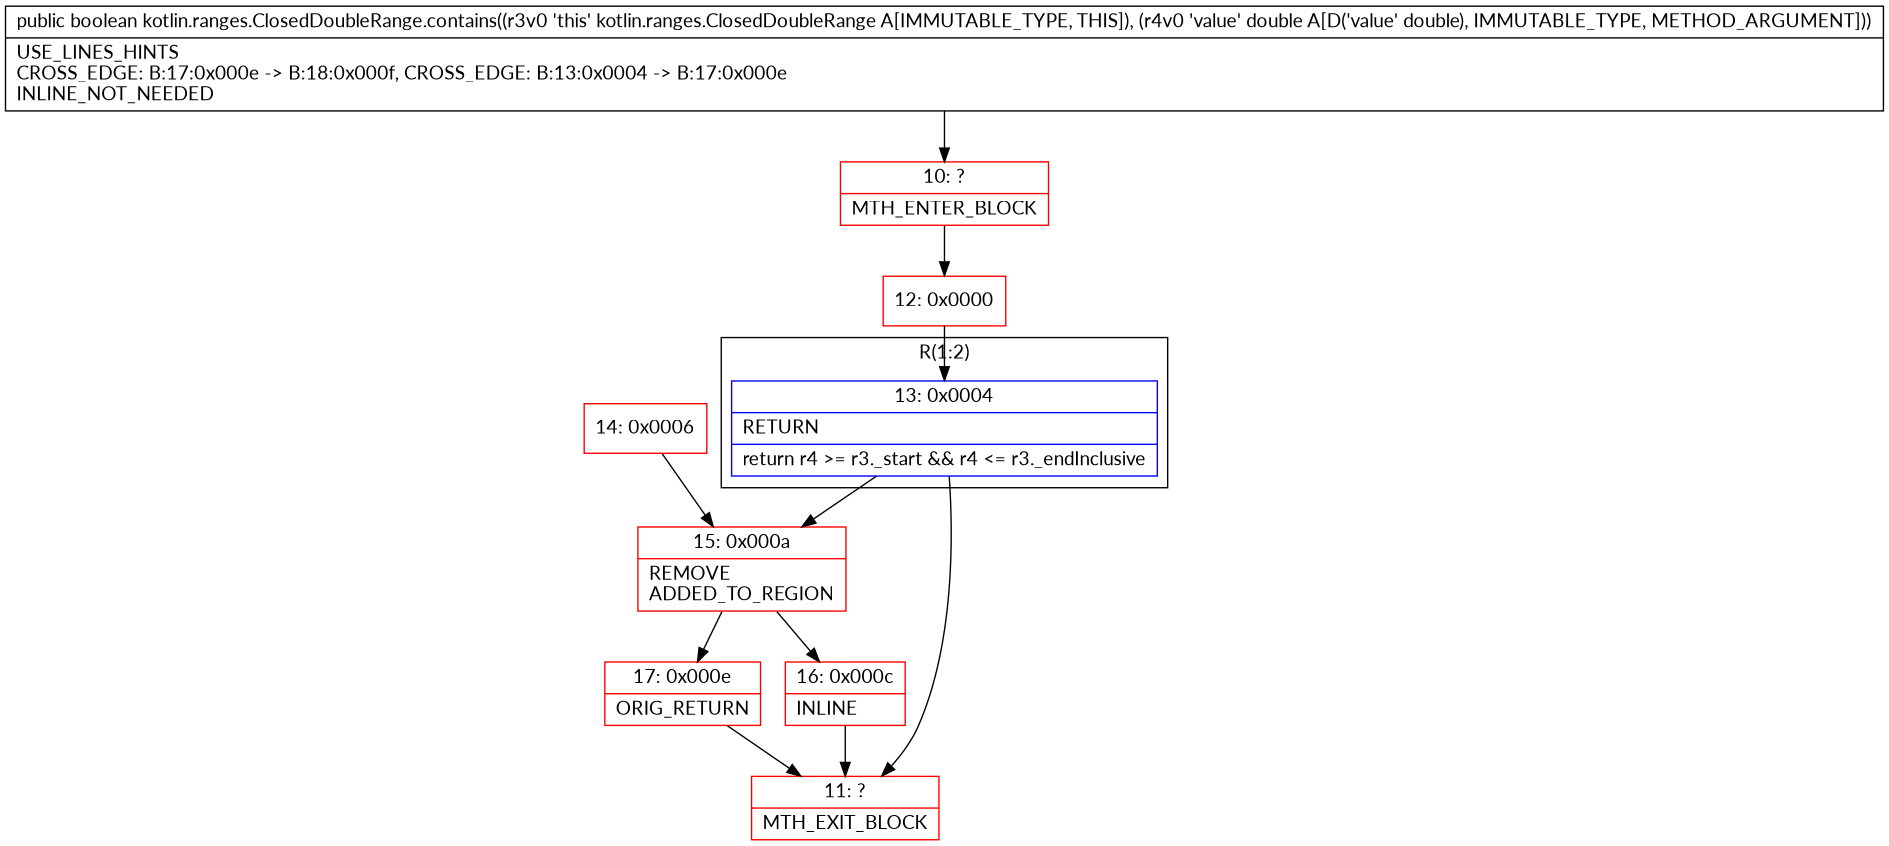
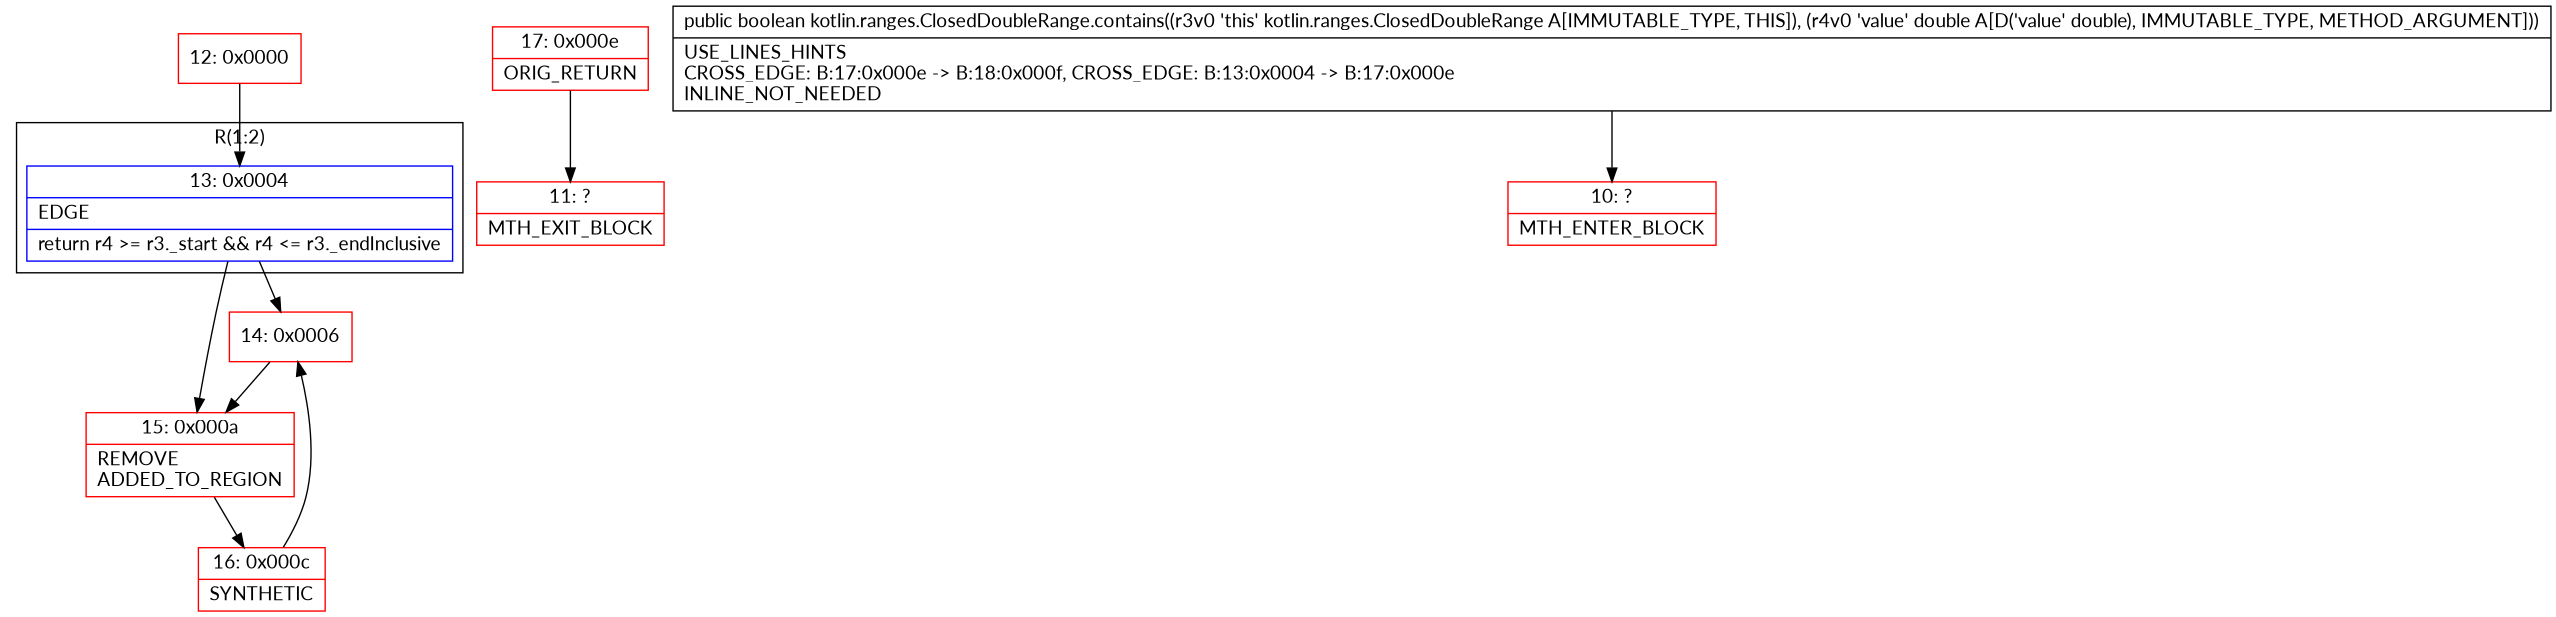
edge "10: ?" -> "12: 0x0000": removed
node "13: 0x0004": text "RETURN" -> "EDGE"
edge "13: 0x0004" -> "11: ?": now "13: 0x0004" -> "14: 0x0006"
edge "15: 0x000a" -> "17: 0x000e": removed
node "16: 0x000c": text "INLINE" -> "SYNTHETIC"
edge "16: 0x000c" -> "11: ?": now "16: 0x000c" -> "14: 0x0006"
